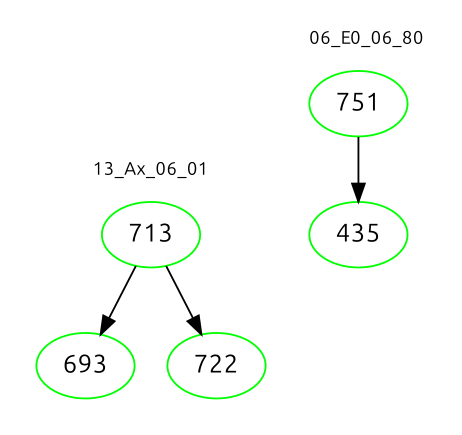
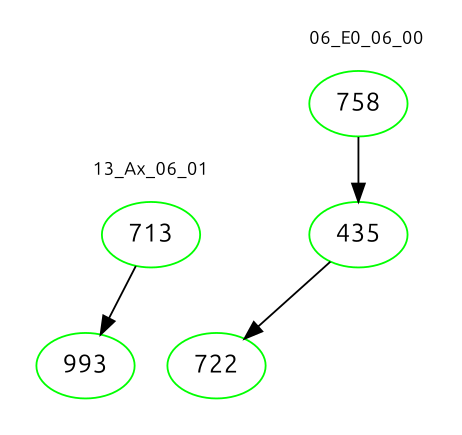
cluster "06_E0_06_80": label "06_E0_06_80" -> "06_E0_06_00"
node "751": label "751" -> "758"
edge "713" -> "722": now "435" -> "722"
node "693": label "693" -> "993"
